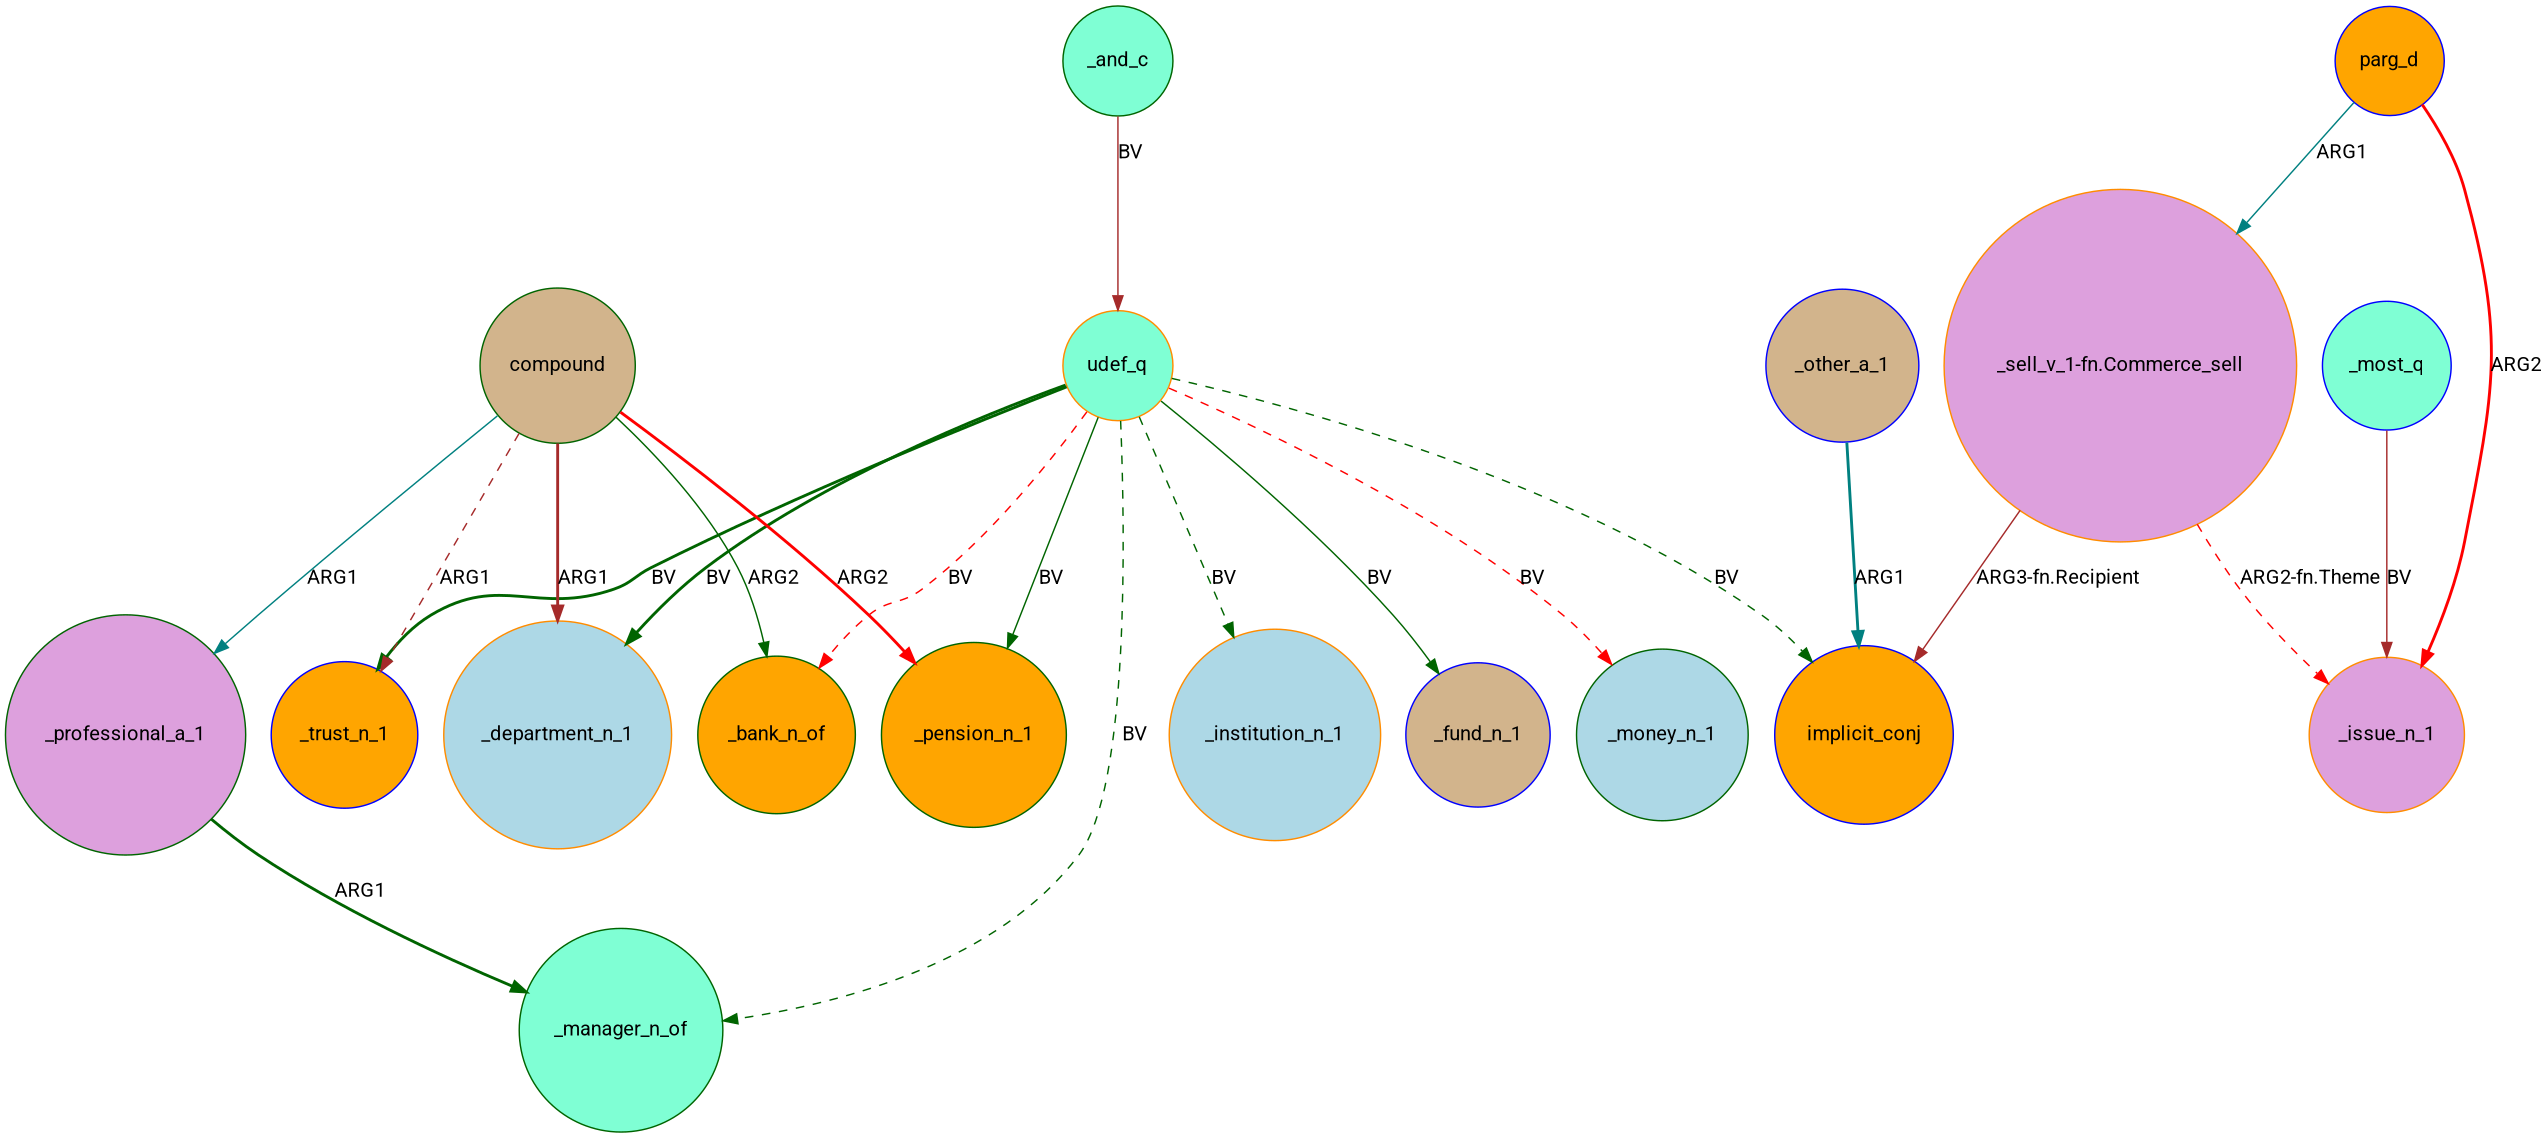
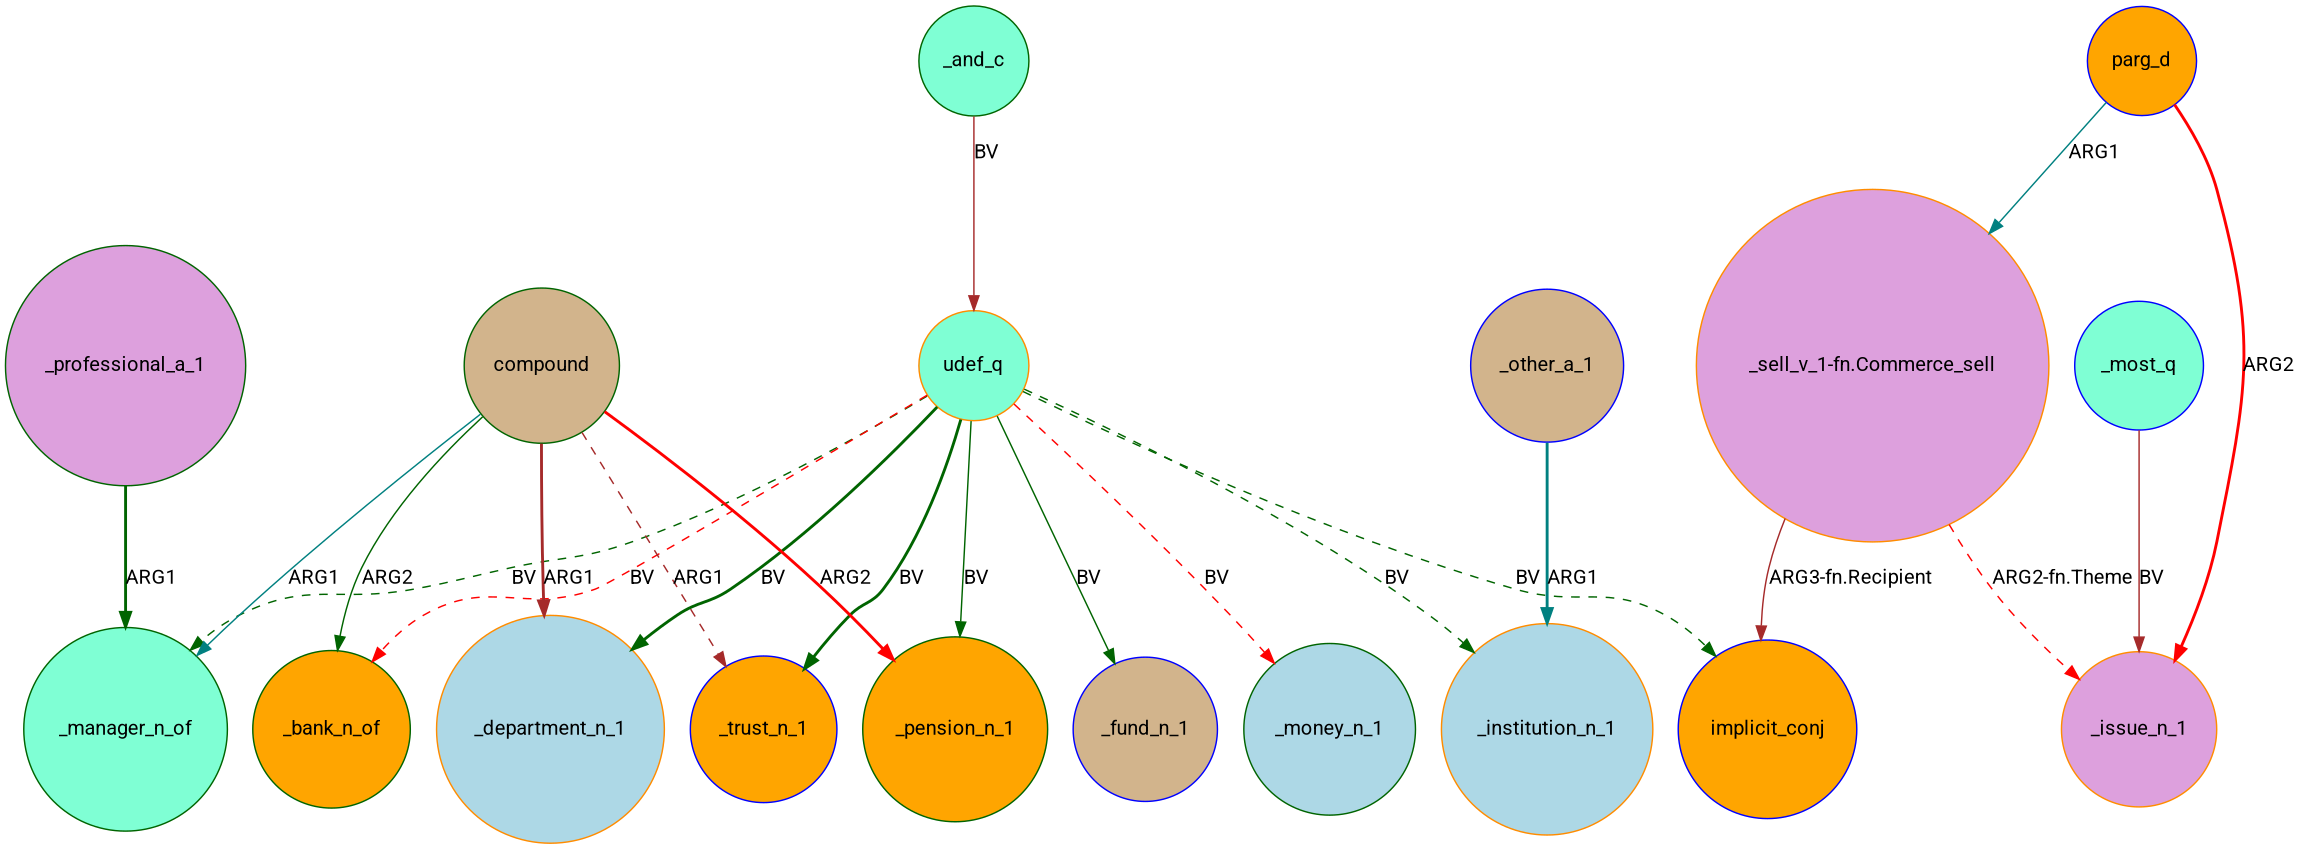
edge "compound" -> "_professional_a_1": now "compound" -> "_manager_n_of"
edge "_other_a_1" -> "implicit_conj": now "_other_a_1" -> "_institution_n_1"
